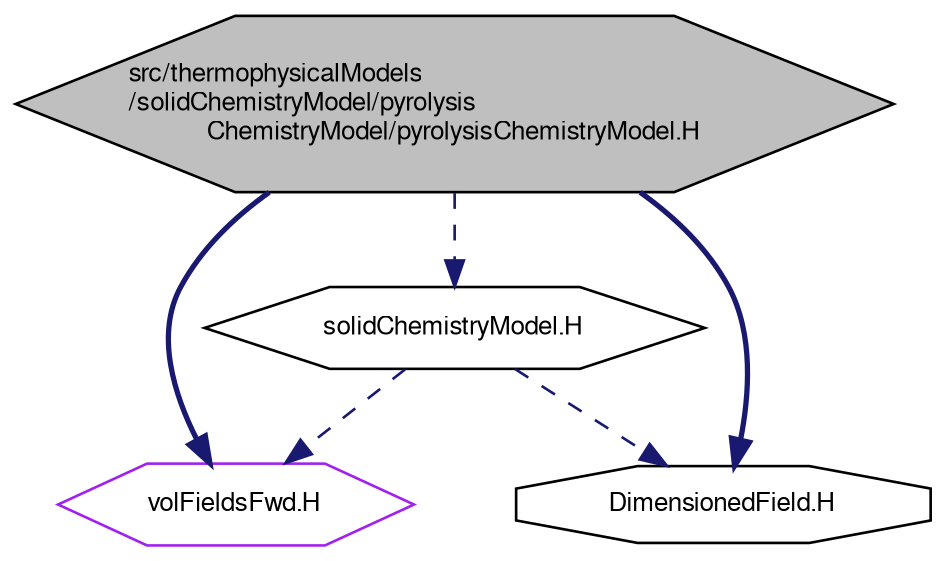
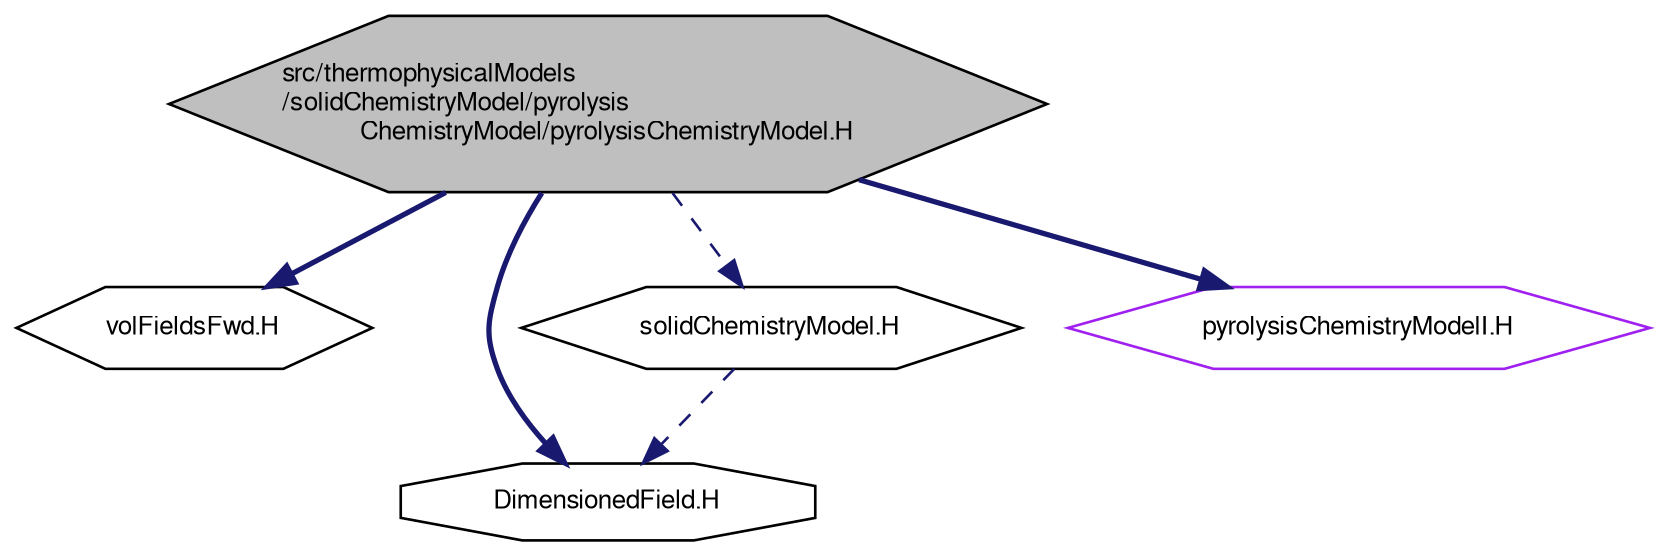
node "pyrolysisChemistryModelI.H": added
edge "solidChemistryModel.H" -> "volFieldsFwd.H": removed
node "volFieldsFwd.H": color purple -> black
